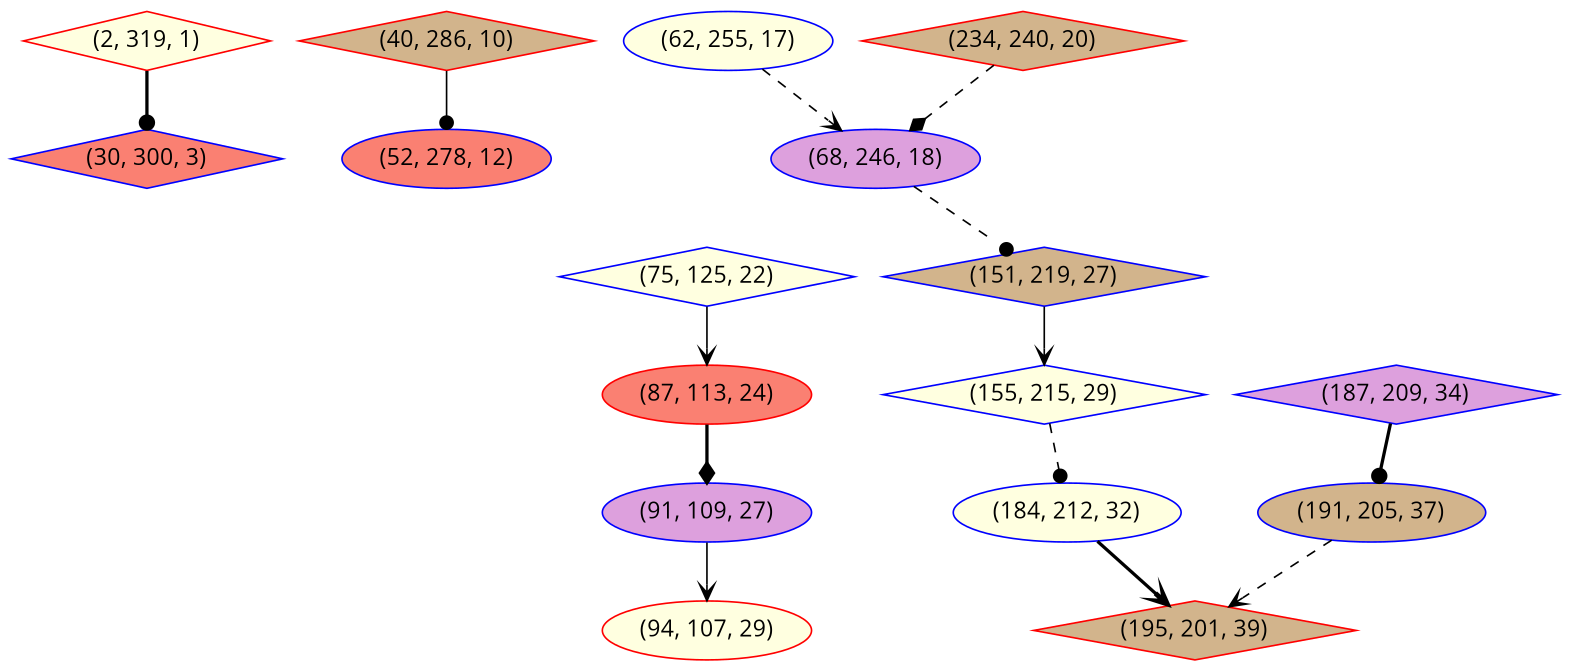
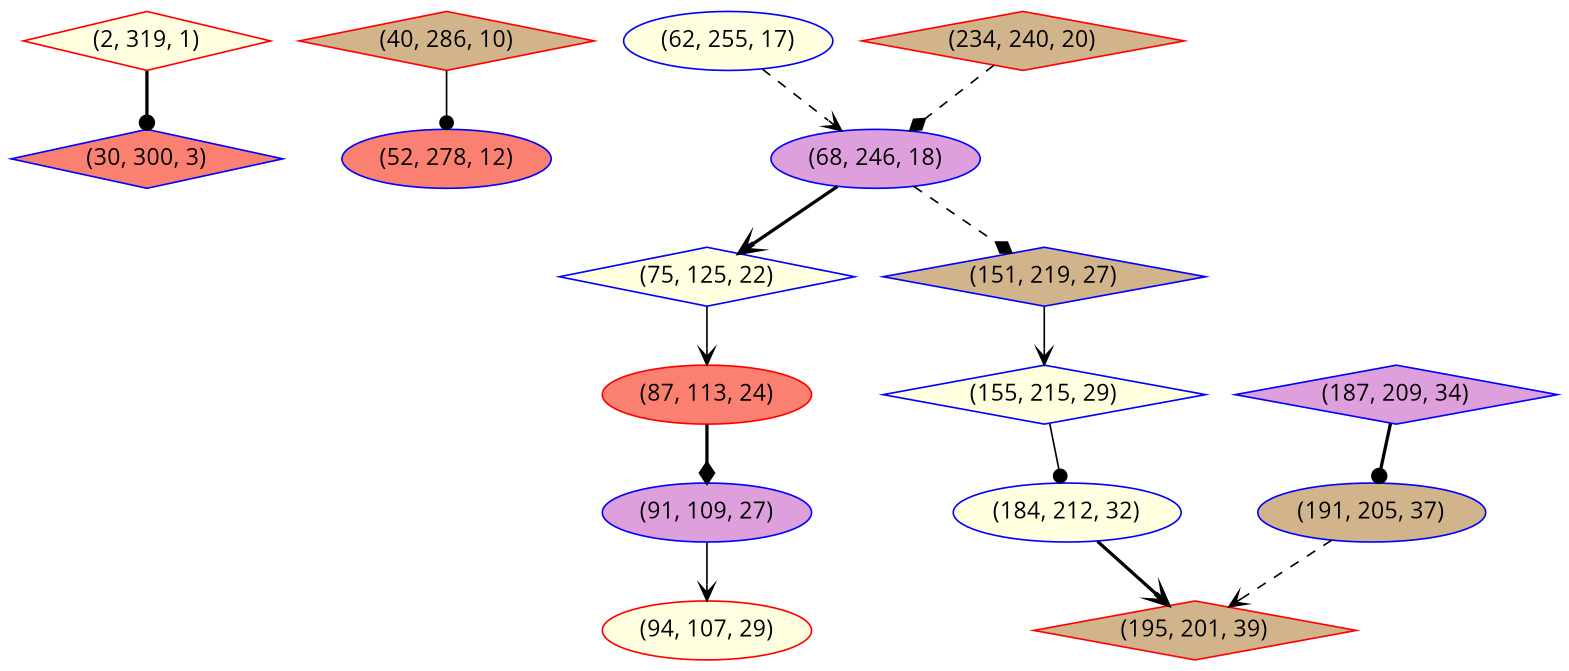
edge "(68, 246, 18)" -> "(151, 219, 27)": arrowhead dot -> diamond
edge "(68, 246, 18)" -> "(75, 125, 22)": added
edge "(155, 215, 29)" -> "(184, 212, 32)": style dashed -> solid
